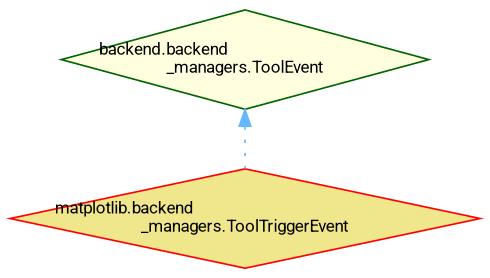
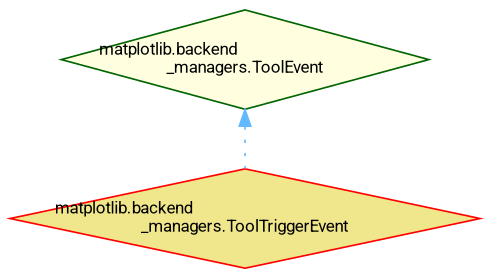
node "backend.backend _managers.ToolEvent": label "backend.backend _managers.ToolEvent" -> "matplotlib.backend _managers.ToolEvent"
